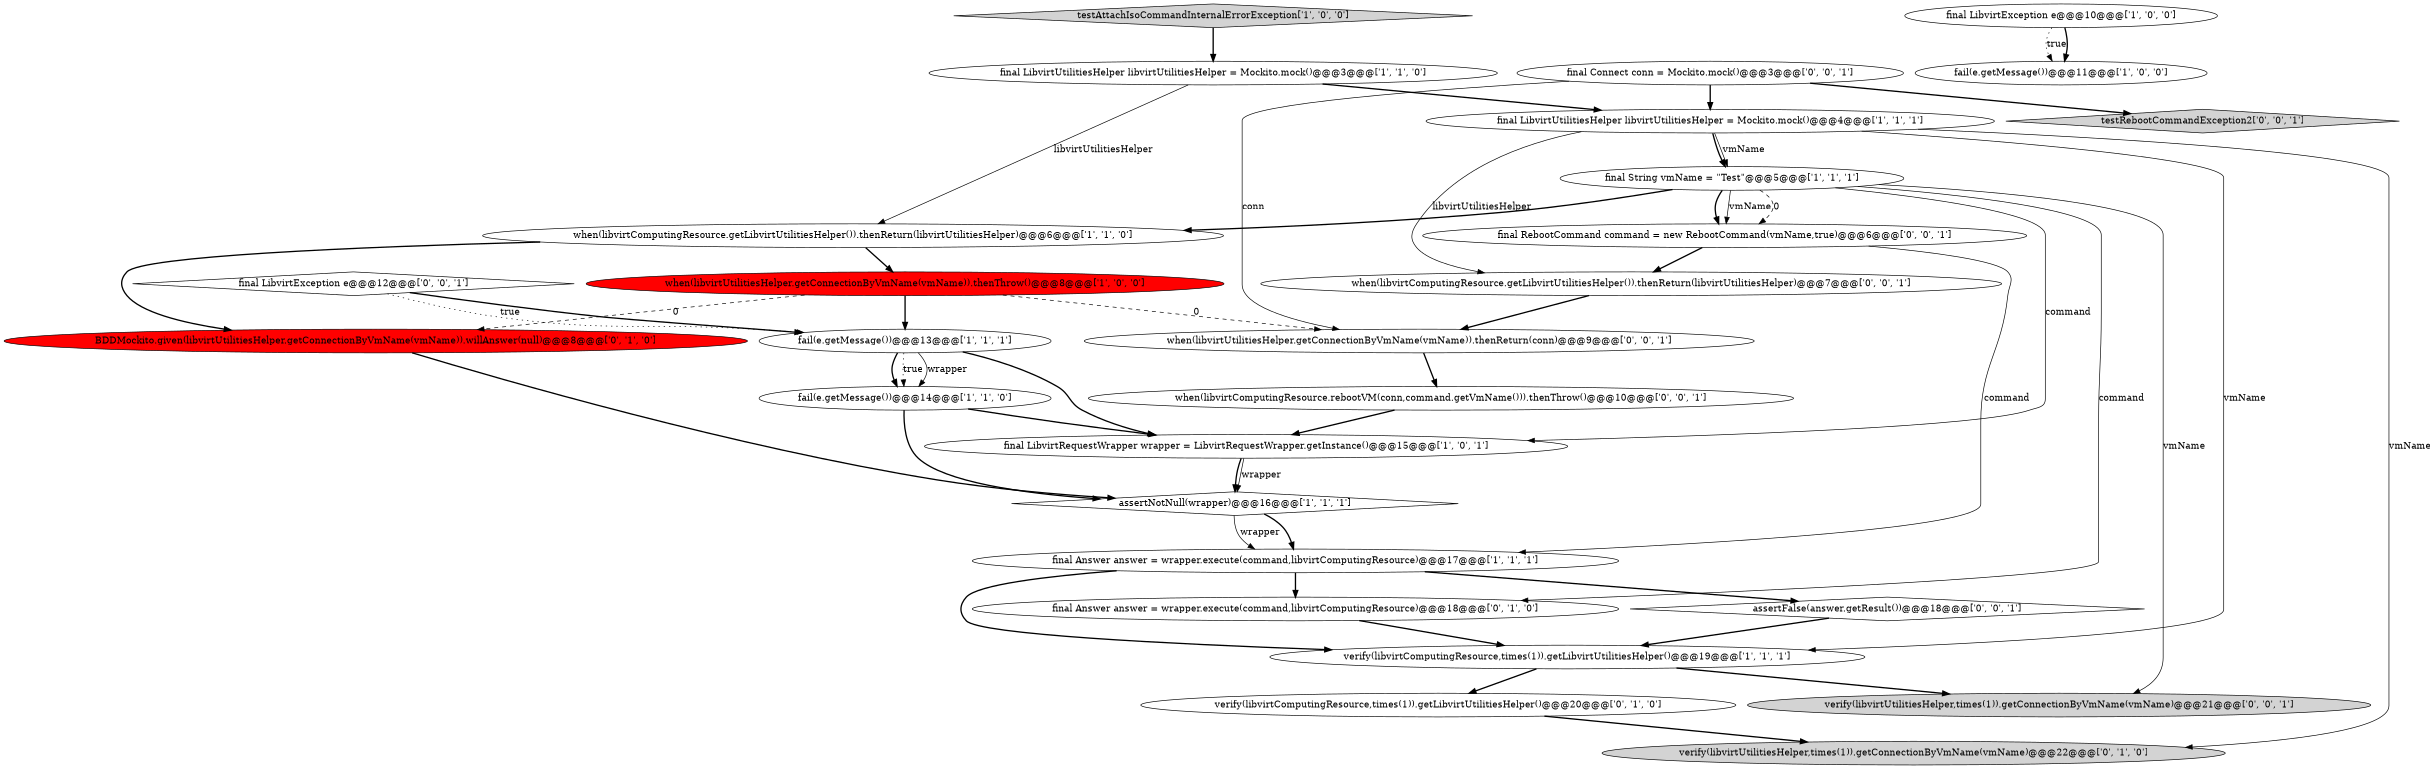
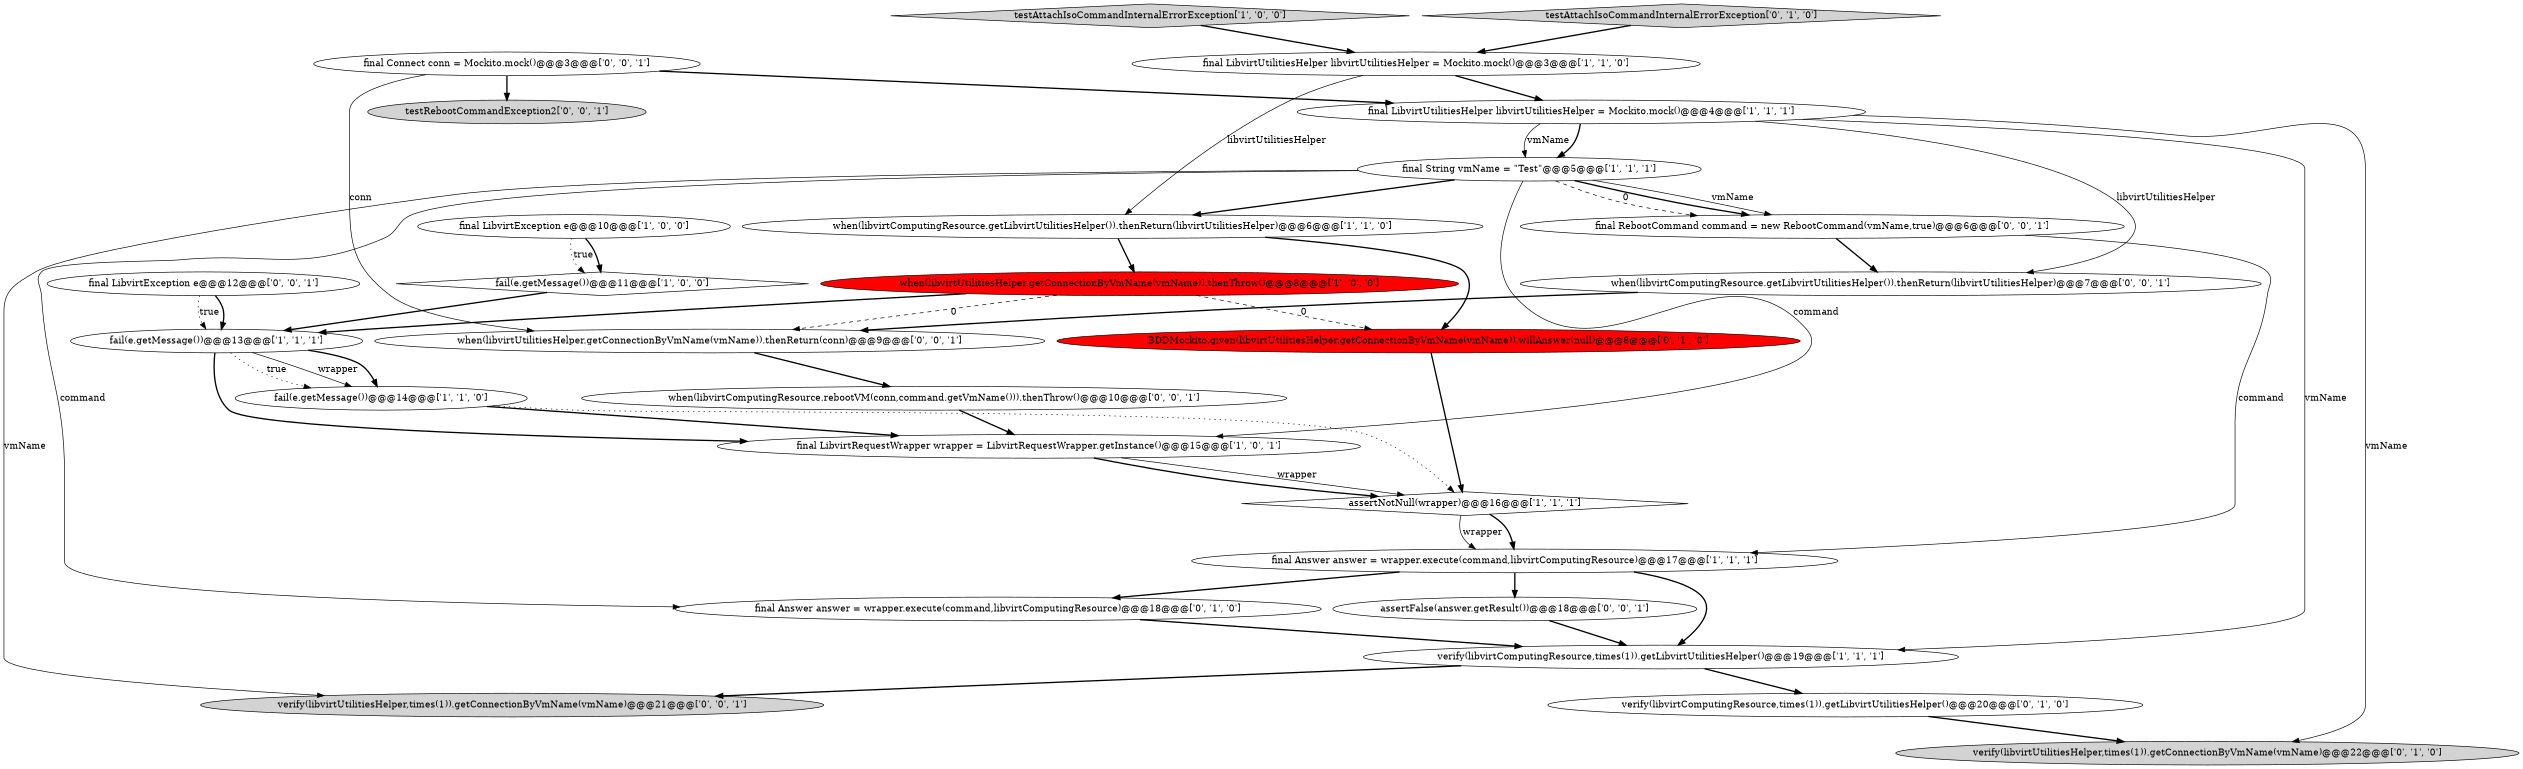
node "testAttachIsoCommandInternalErrorException['0', '1', '0']": added
node "fail(e.getMessage())@@@11@@@['1', '0', '0']": shape ellipse -> diamond
node "testRebootCommandException2['0', '0', '1']": shape diamond -> ellipse
node "final LibvirtException e@@@12@@@['0', '0', '1']": shape diamond -> ellipse
edge "fail(e.getMessage())@@@11@@@['1', '0', '0']" -> "fail(e.getMessage())@@@13@@@['1', '1', '1']": added
edge "fail(e.getMessage())@@@14@@@['1', '1', '0']" -> "assertNotNull(wrapper)@@@16@@@['1', '1', '1']": style bold -> dotted
node "assertFalse(answer.getResult())@@@18@@@['0', '0', '1']": shape diamond -> ellipse
